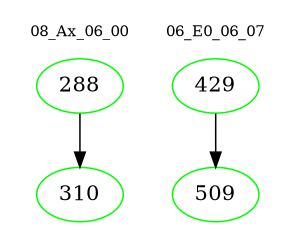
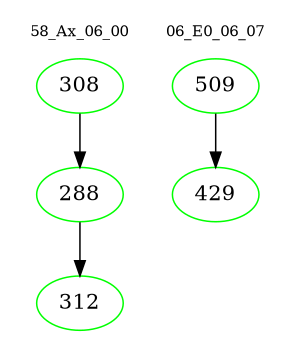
cluster "08_Ax_06_00": label "08_Ax_06_00" -> "58_Ax_06_00"
node "308": added
edge "429" -> "509": reversed
node "310": label "310" -> "312"
